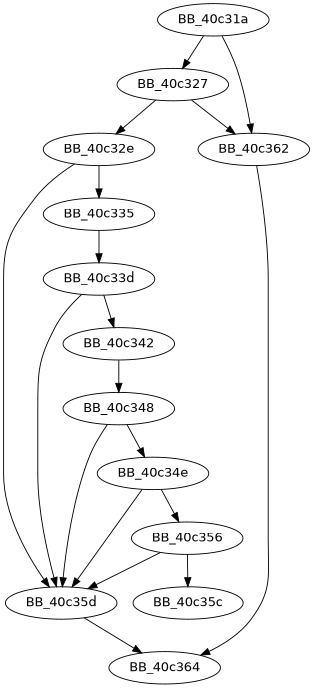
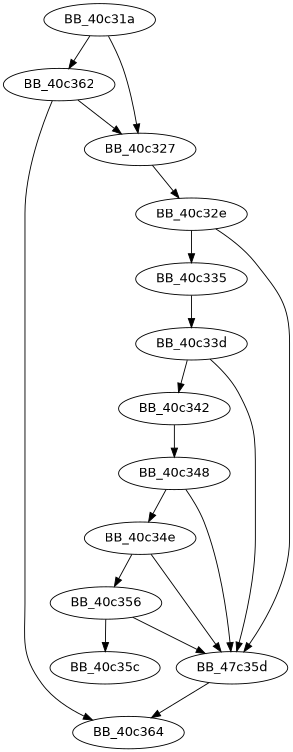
edge "BB_40c327" -> "BB_40c362": reversed
node "BB_40c35d": label "BB_40c35d" -> "BB_47c35d"
